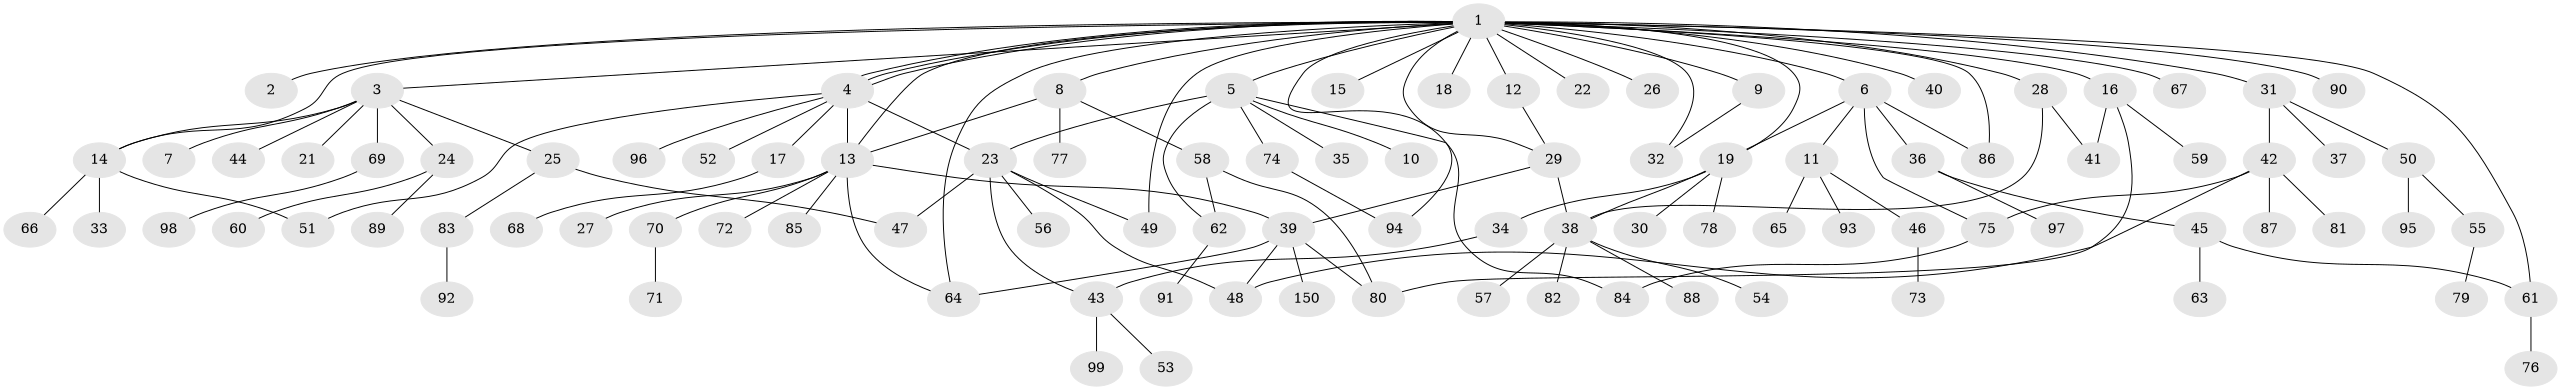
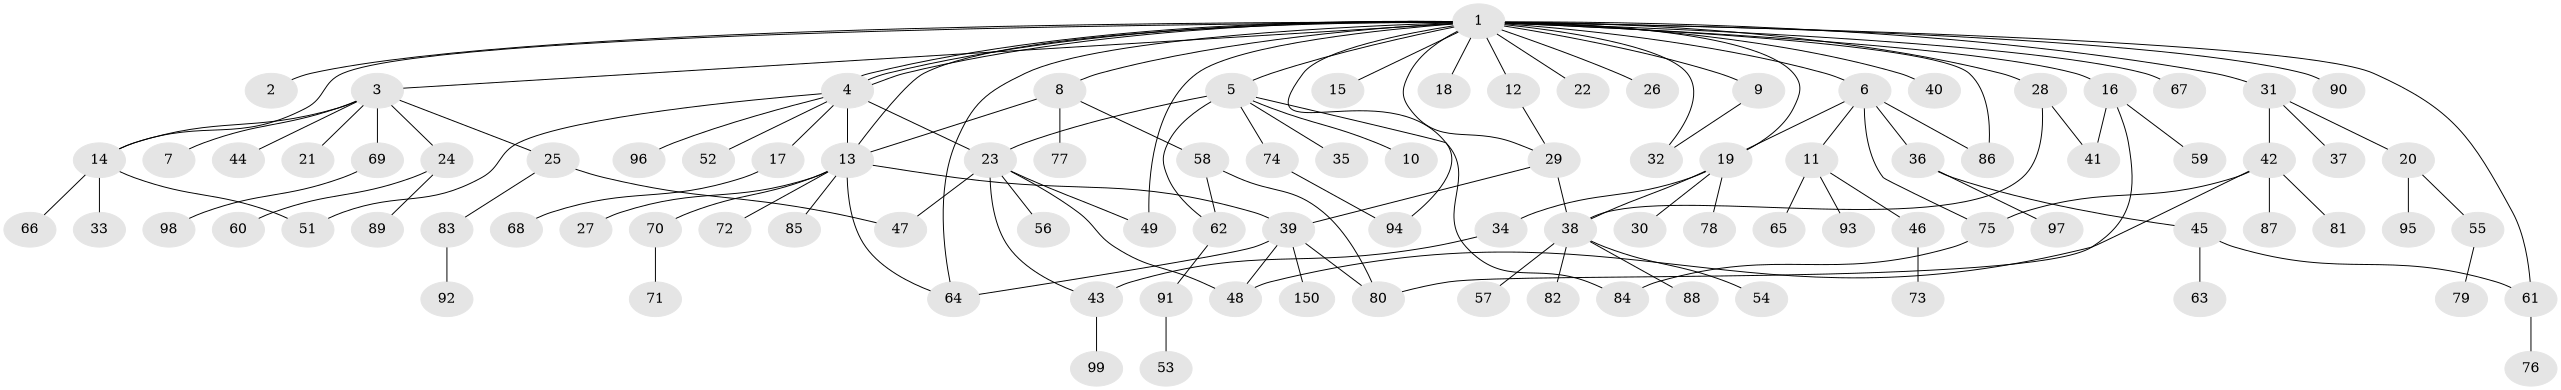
node "50": label "50" -> "20"
edge "43" -- "53": now "91" -- "53"
